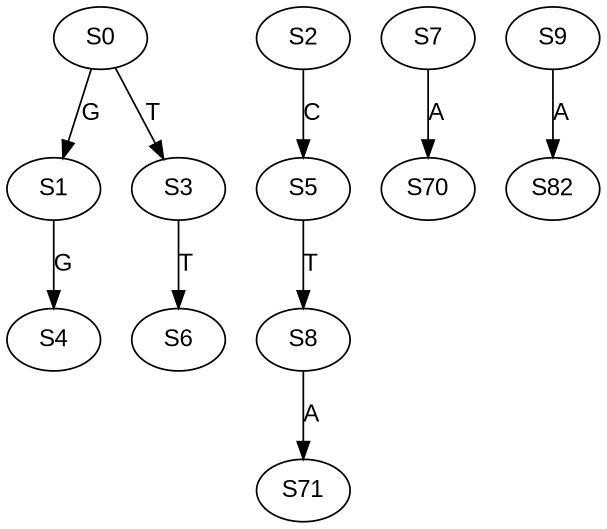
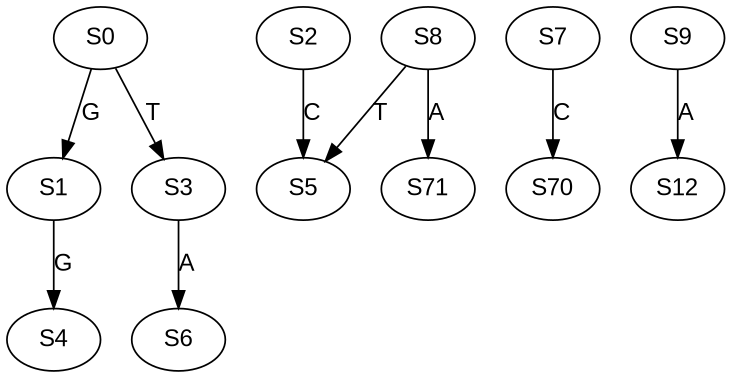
edge "S7" -> "S70": label "A" -> "C"
node "S82": label "S82" -> "S12"
edge "S5" -> "S8": reversed
edge "S3" -> "S6": label "T" -> "A"
